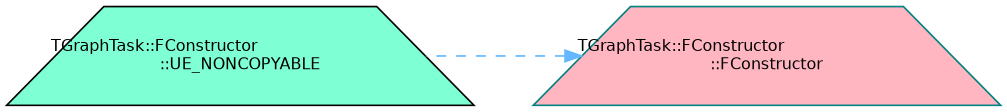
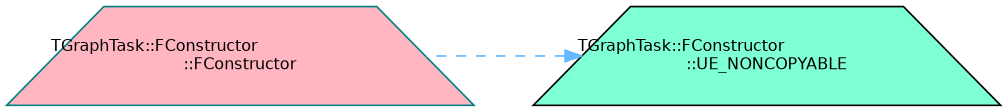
edge "TGraphTask::FConstructor ::UE_NONCOPYABLE" -> "TGraphTask::FConstructor ::FConstructor": reversed
